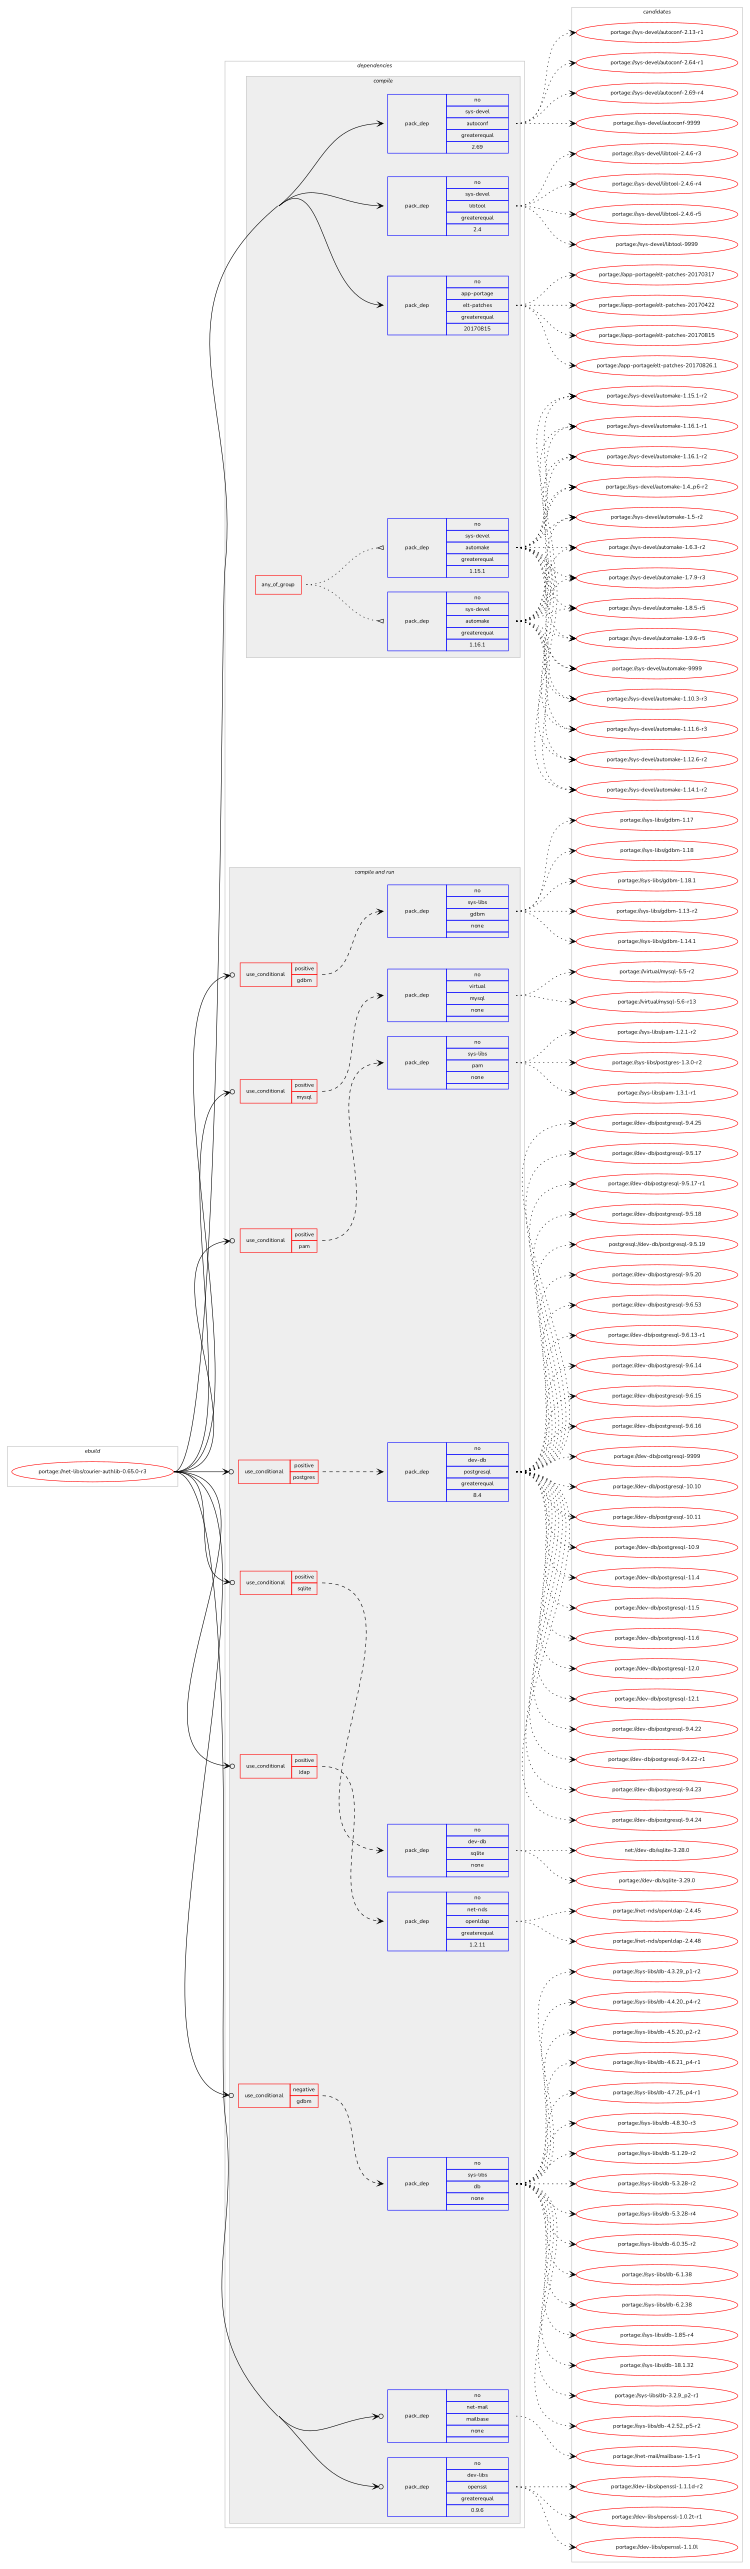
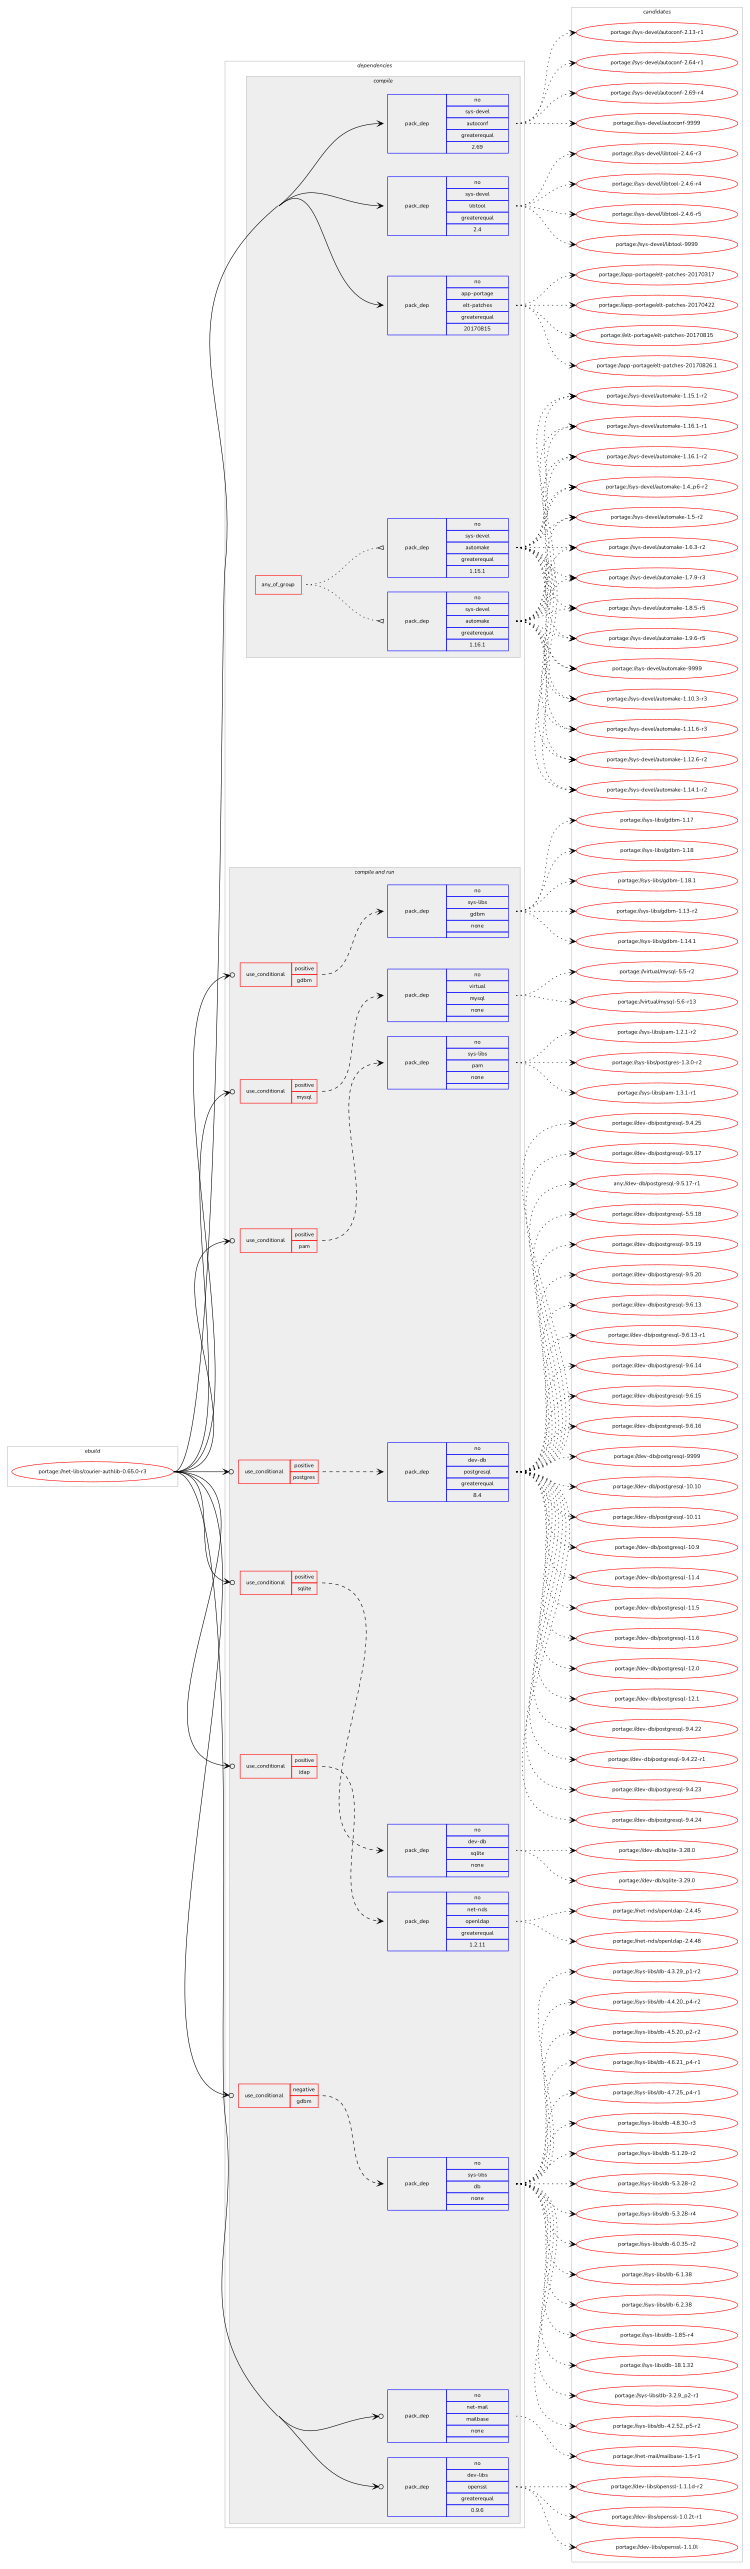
node "portage://app-portage/elt-patches-20170815": label "portage://app-portage/elt-patches-20170815" -> "portage://elt-portage/elt-patches-20170815"
node "portage://dev-db/postgresql-9.5.17-r1": label "portage://dev-db/postgresql-9.5.17-r1" -> "any://dev-db/postgresql-9.5.17-r1"
node "portage://dev-db/postgresql-9.5.18": label "portage://dev-db/postgresql-9.5.18" -> "portage://dev-db/postgresql-5.5.18"
node "postgresql://dev-db/postgresql-9.5.19": label "postgresql://dev-db/postgresql-9.5.19" -> "portage://dev-db/postgresql-9.5.19"
node "portage://dev-db/postgresql-9.6.53": label "portage://dev-db/postgresql-9.6.53" -> "portage://dev-db/postgresql-9.6.13"
node "net://dev-db/sqlite-3.28.0": label "net://dev-db/sqlite-3.28.0" -> "portage://dev-db/sqlite-3.28.0"
